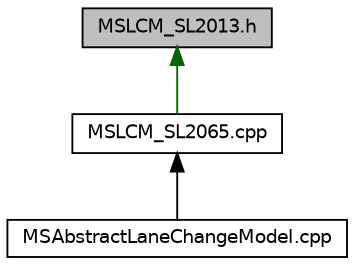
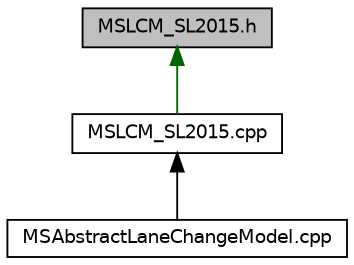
node "MSLCM_SL2013.h": label "MSLCM_SL2013.h" -> "MSLCM_SL2015.h"
node "MSLCM_SL2065.cpp": label "MSLCM_SL2065.cpp" -> "MSLCM_SL2015.cpp"
